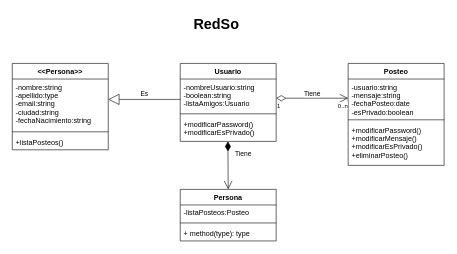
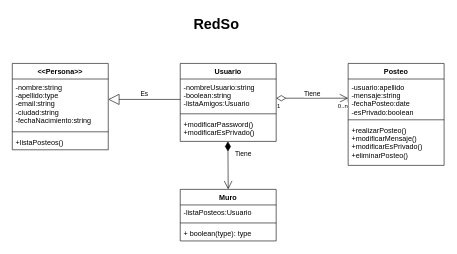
node "-usuario:string -mensaje:string -fechaPosteo:date -esPrivado:boolean": label "-usuario:string -mensaje:string -fechaPosteo:date -esPrivado:boolean" -> "-usuario:apellido -mensaje:string -fechaPosteo:date -esPrivado:boolean"
node "+modificarPassword() +modificarMensaje() +modificarEsPrivado() +eliminarPosteo()": label "+modificarPassword() +modificarMensaje() +modificarEsPrivado() +eliminarPosteo()" -> "+realizarPosteo() +modificarMensaje() +modificarEsPrivado() +eliminarPosteo()"
node "Persona": label "Persona" -> "Muro"
node "-listaPosteos:Posteo": label "-listaPosteos:Posteo" -> "-listaPosteos:Usuario"
node "+ method(type): type": label "+ method(type): type" -> "+ boolean(type): type"
